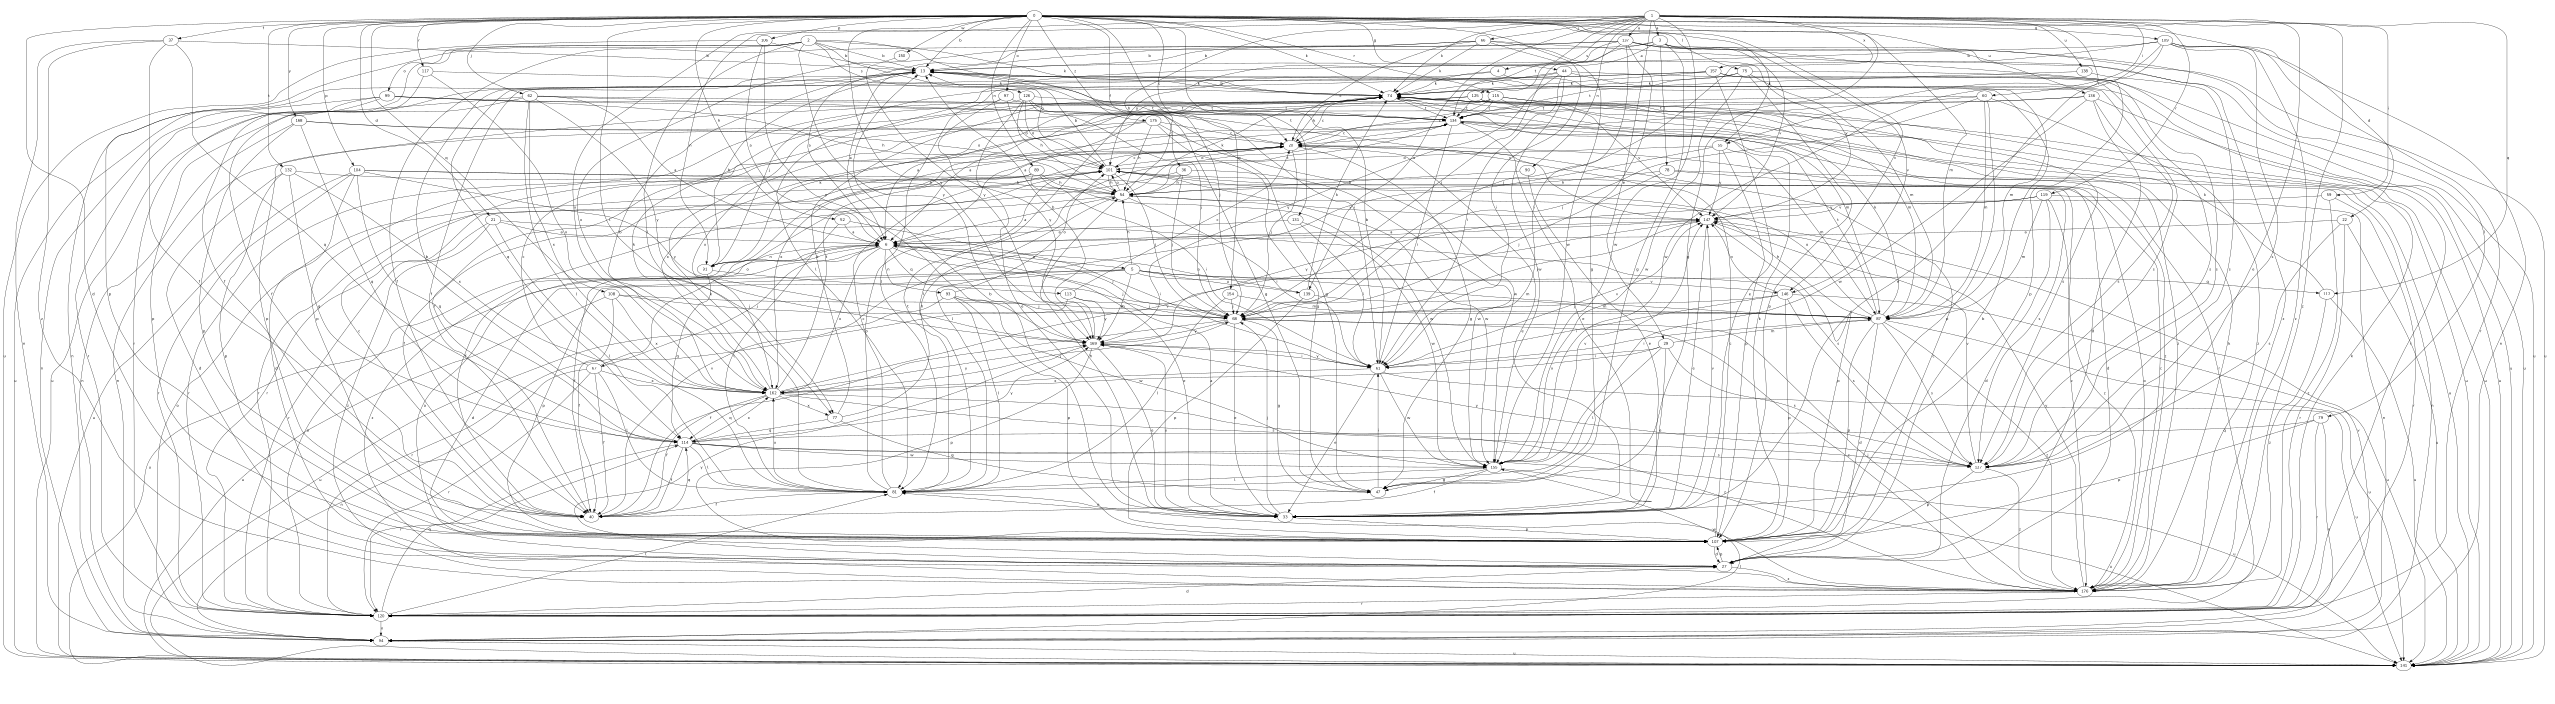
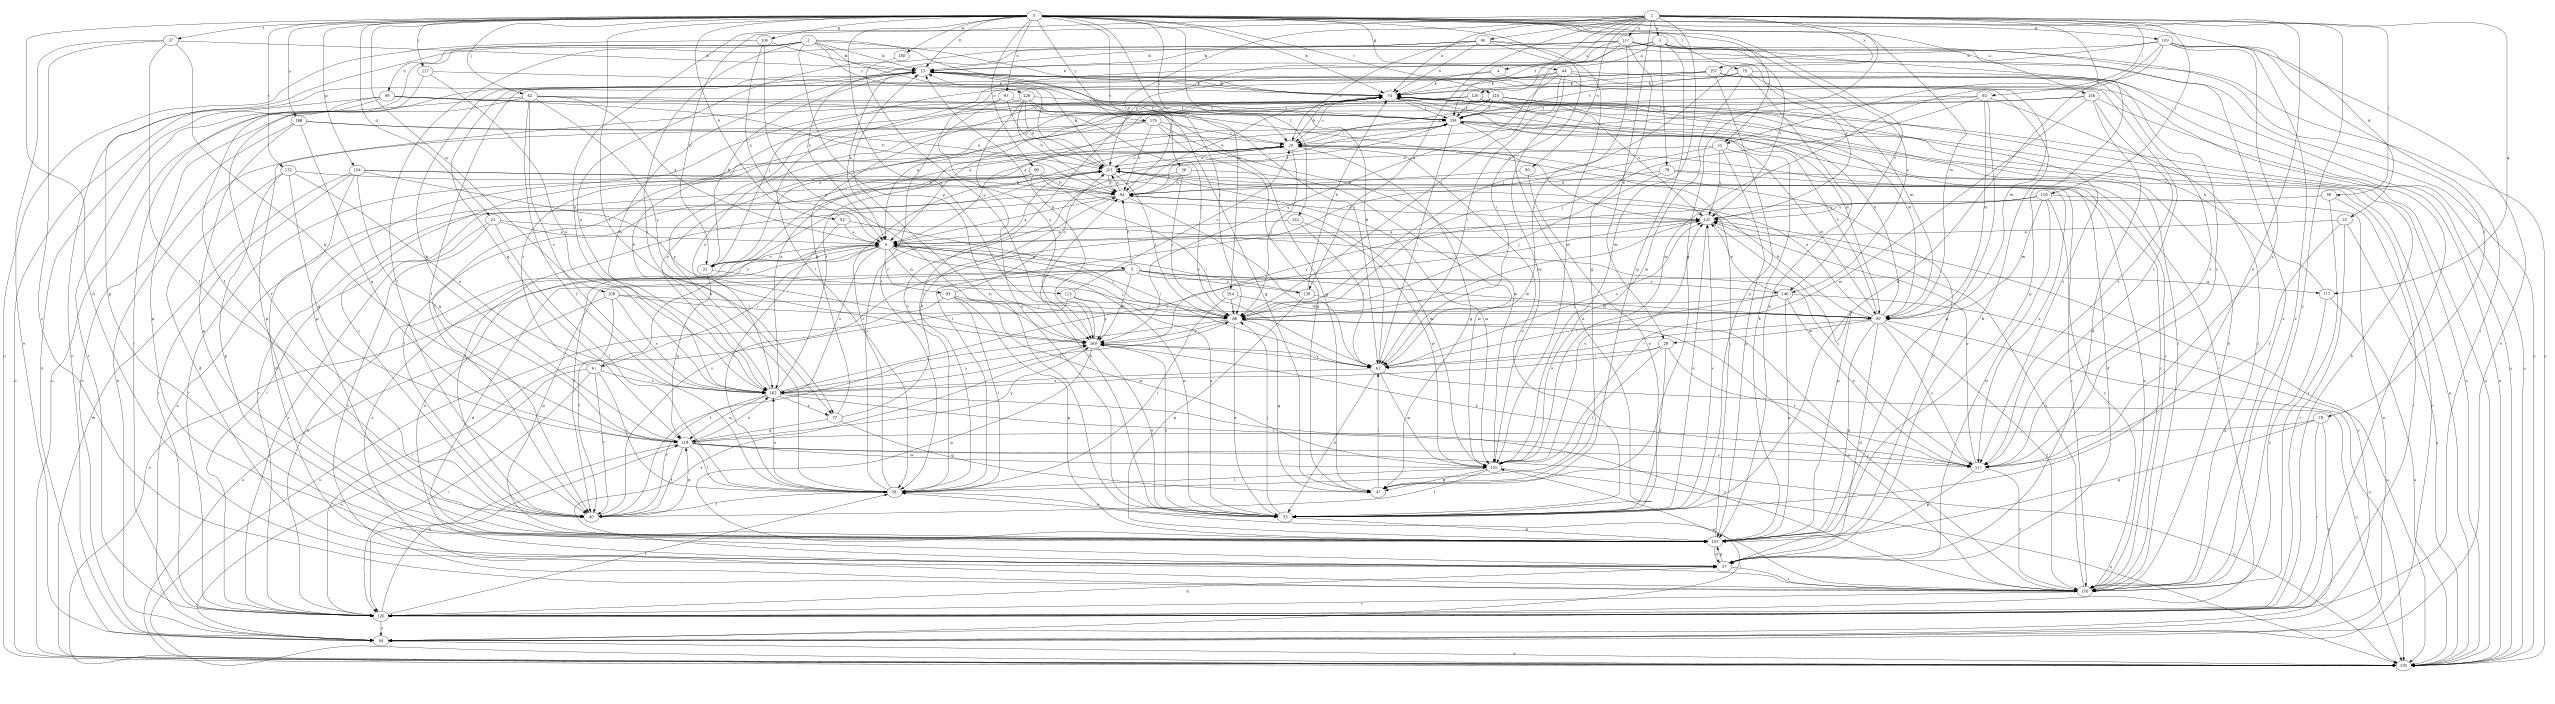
node "138": removed
edge "29" -> "87": reversed
edge "104" -> "141": label "u" -> "m"
